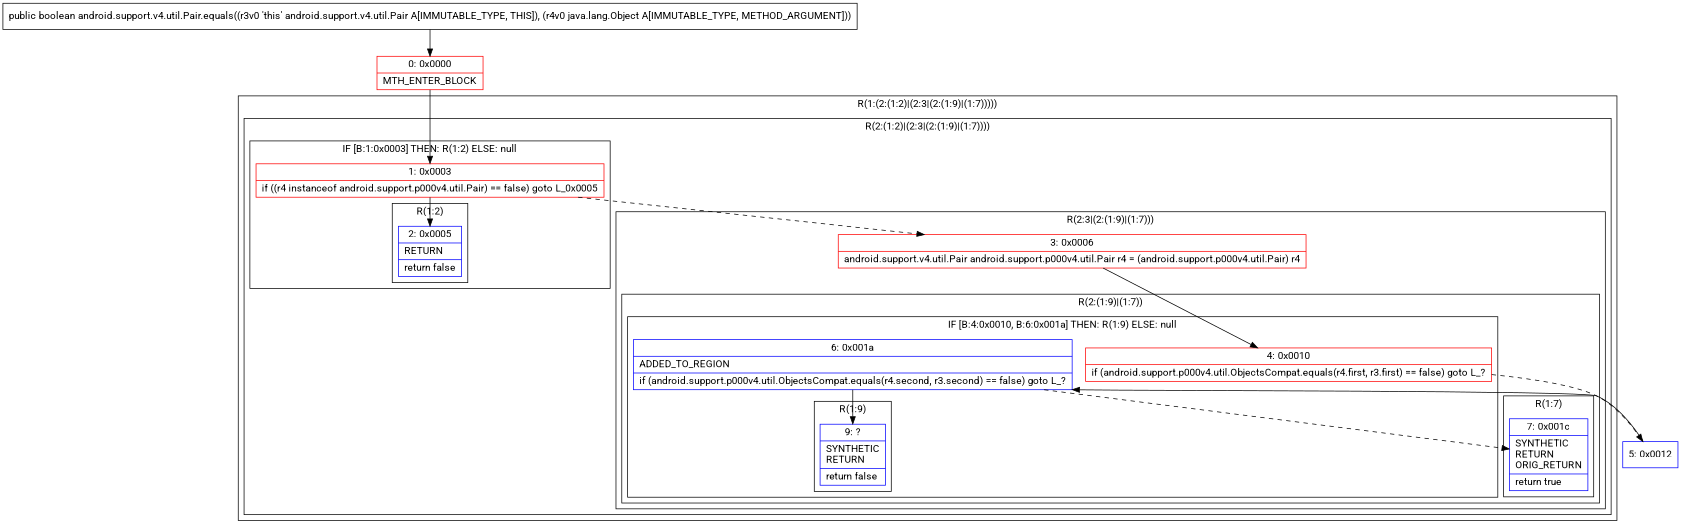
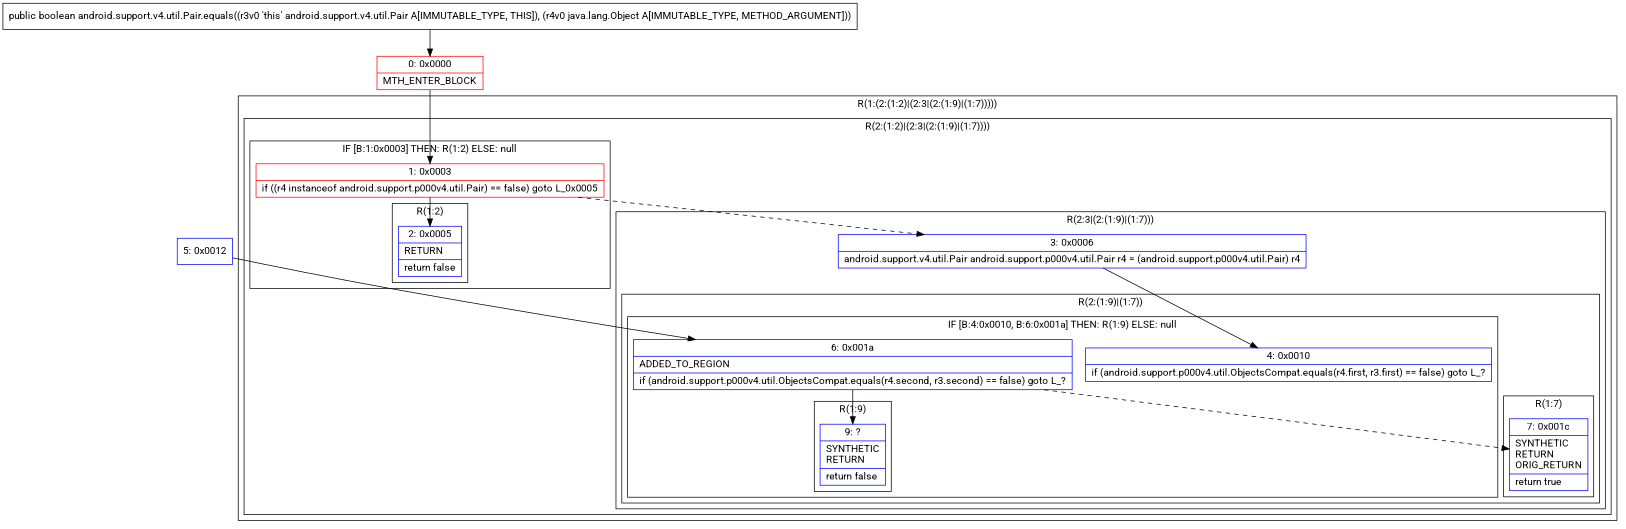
node "3: 0x0006": color red -> blue
node "4: 0x0010": color red -> blue
edge "4: 0x0010" -> "5: 0x0012": removed
